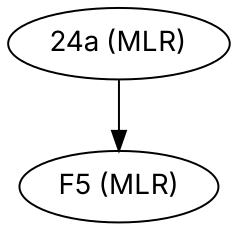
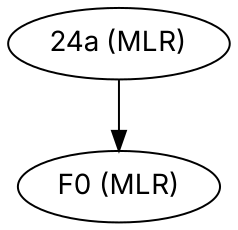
node "F5 (MLR)": label "F5 (MLR)" -> "F0 (MLR)"
